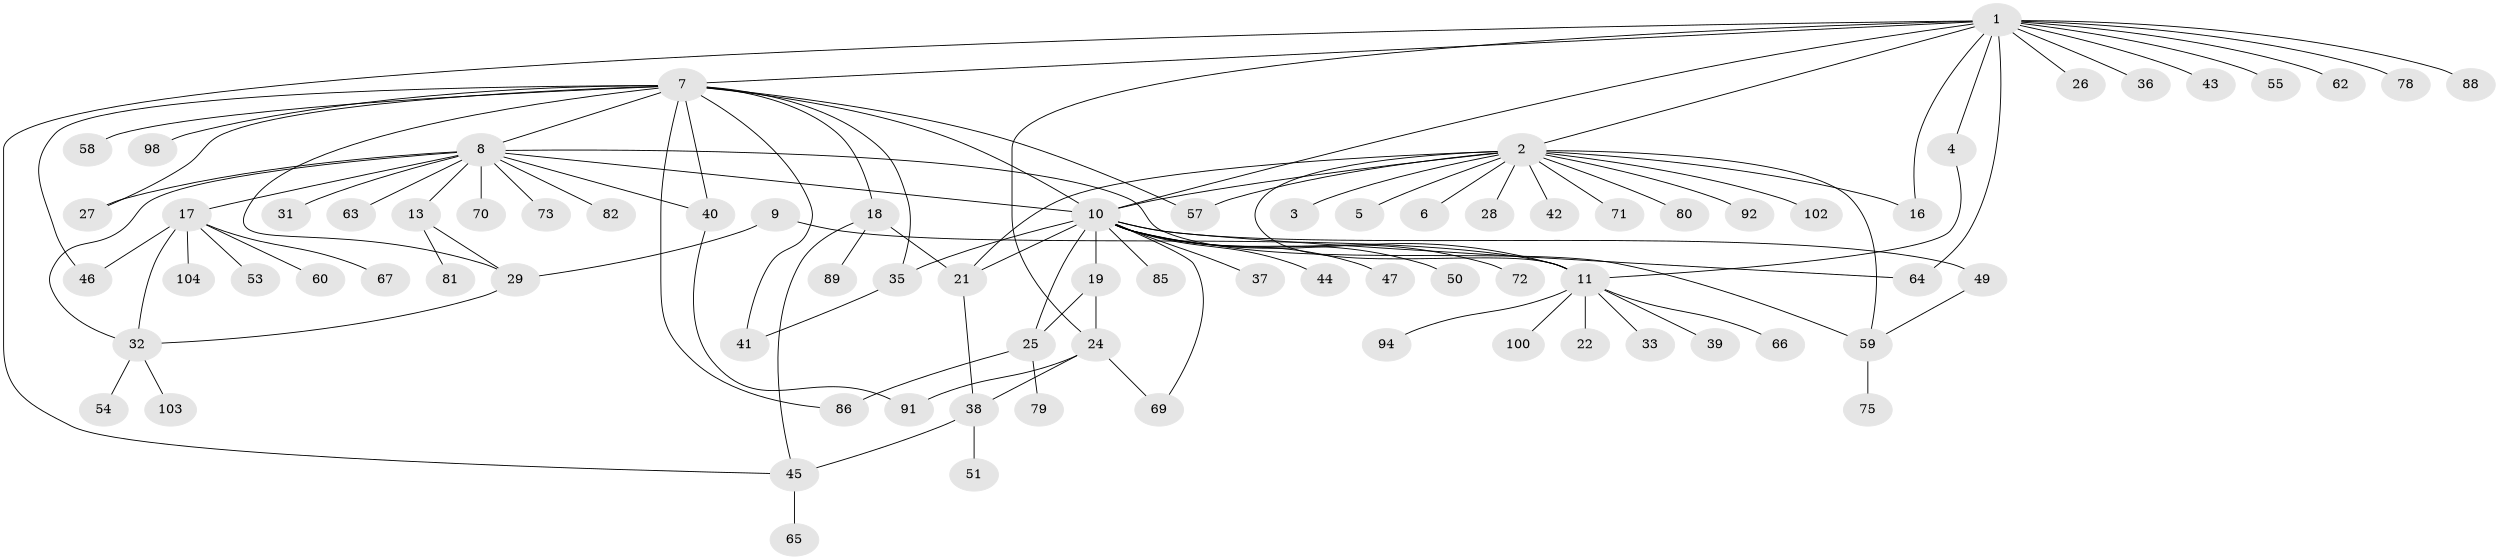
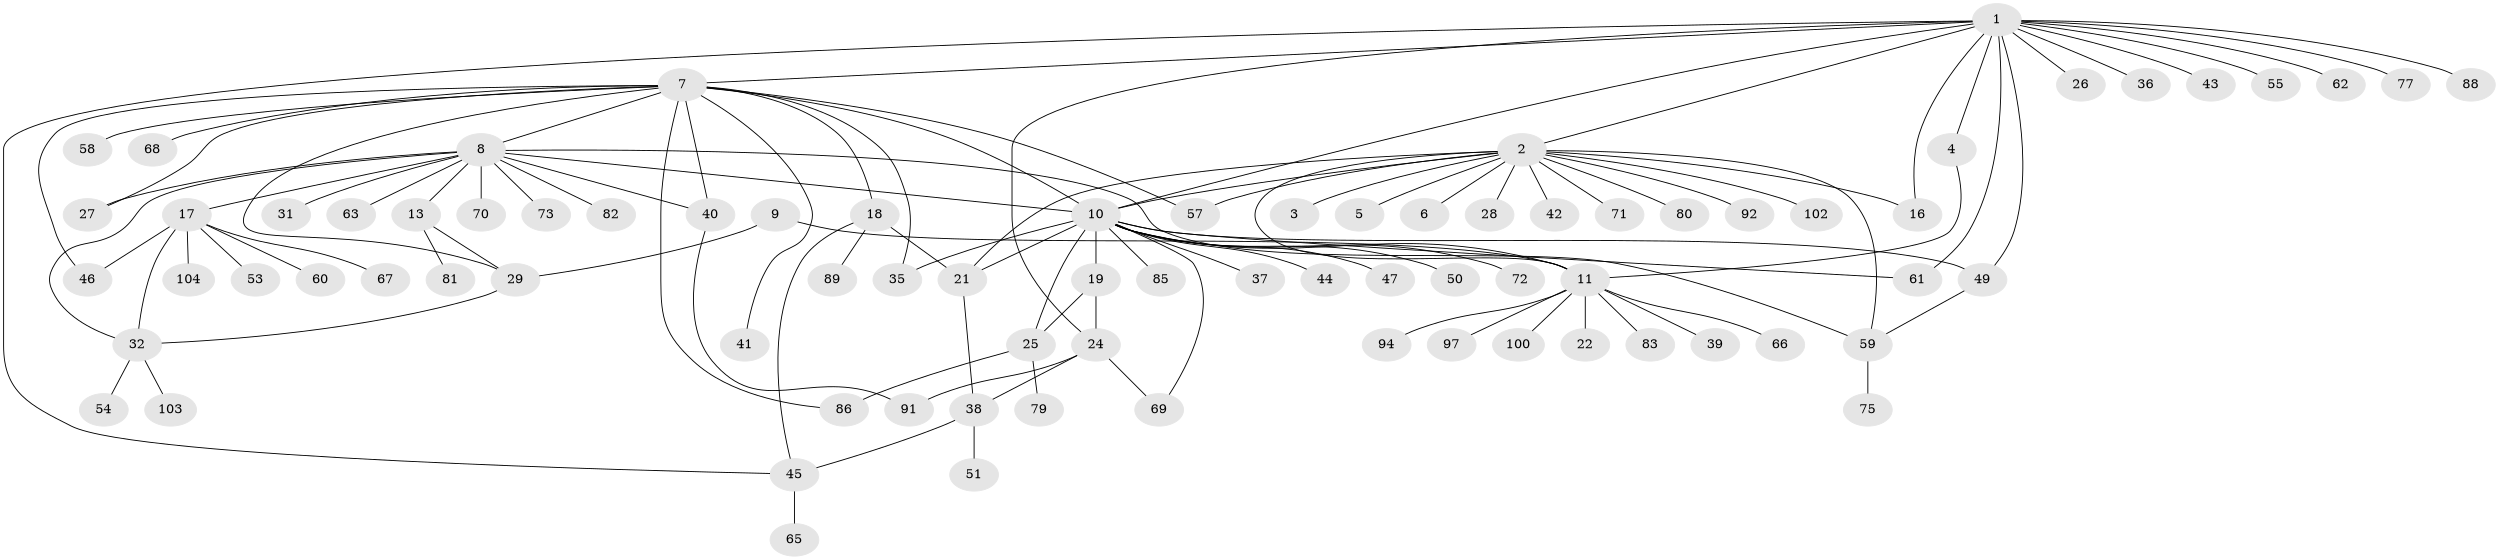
node "78": label "78" -> "77"
node "98": label "98" -> "68"
edge "1" -- "49": added
node "64": label "64" -> "61"
edge "35" -- "41": removed
node "97": added
node "33": label "33" -> "83"
